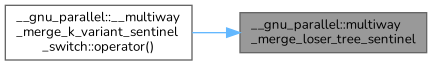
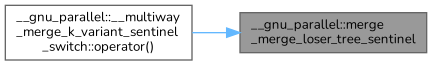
node "__gnu_parallel::multiway _merge_loser_tree_sentinel": label "__gnu_parallel::multiway _merge_loser_tree_sentinel" -> "__gnu_parallel::merge _merge_loser_tree_sentinel"
